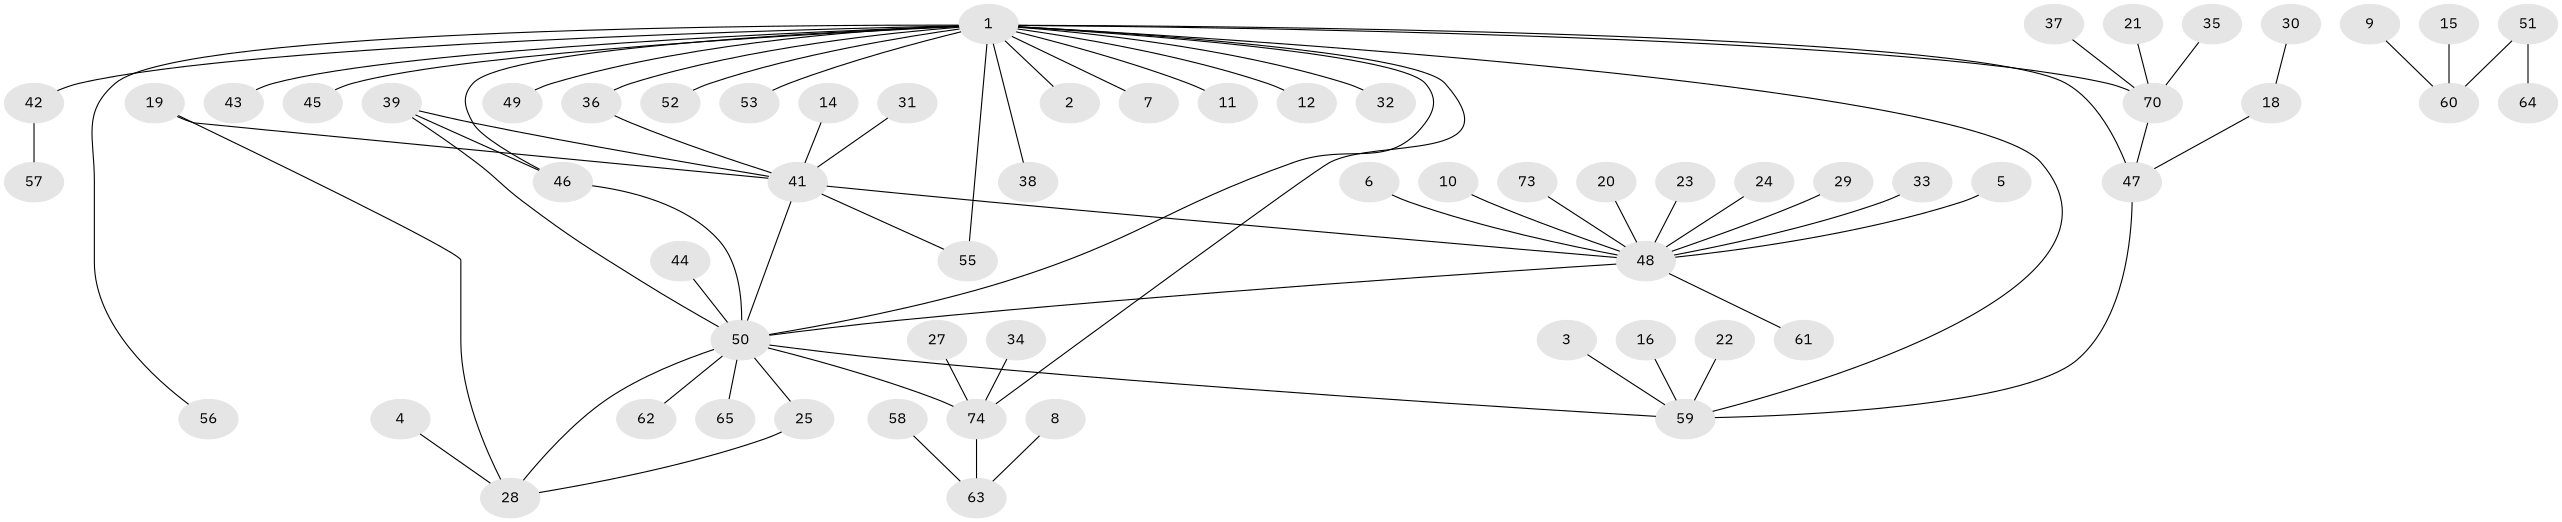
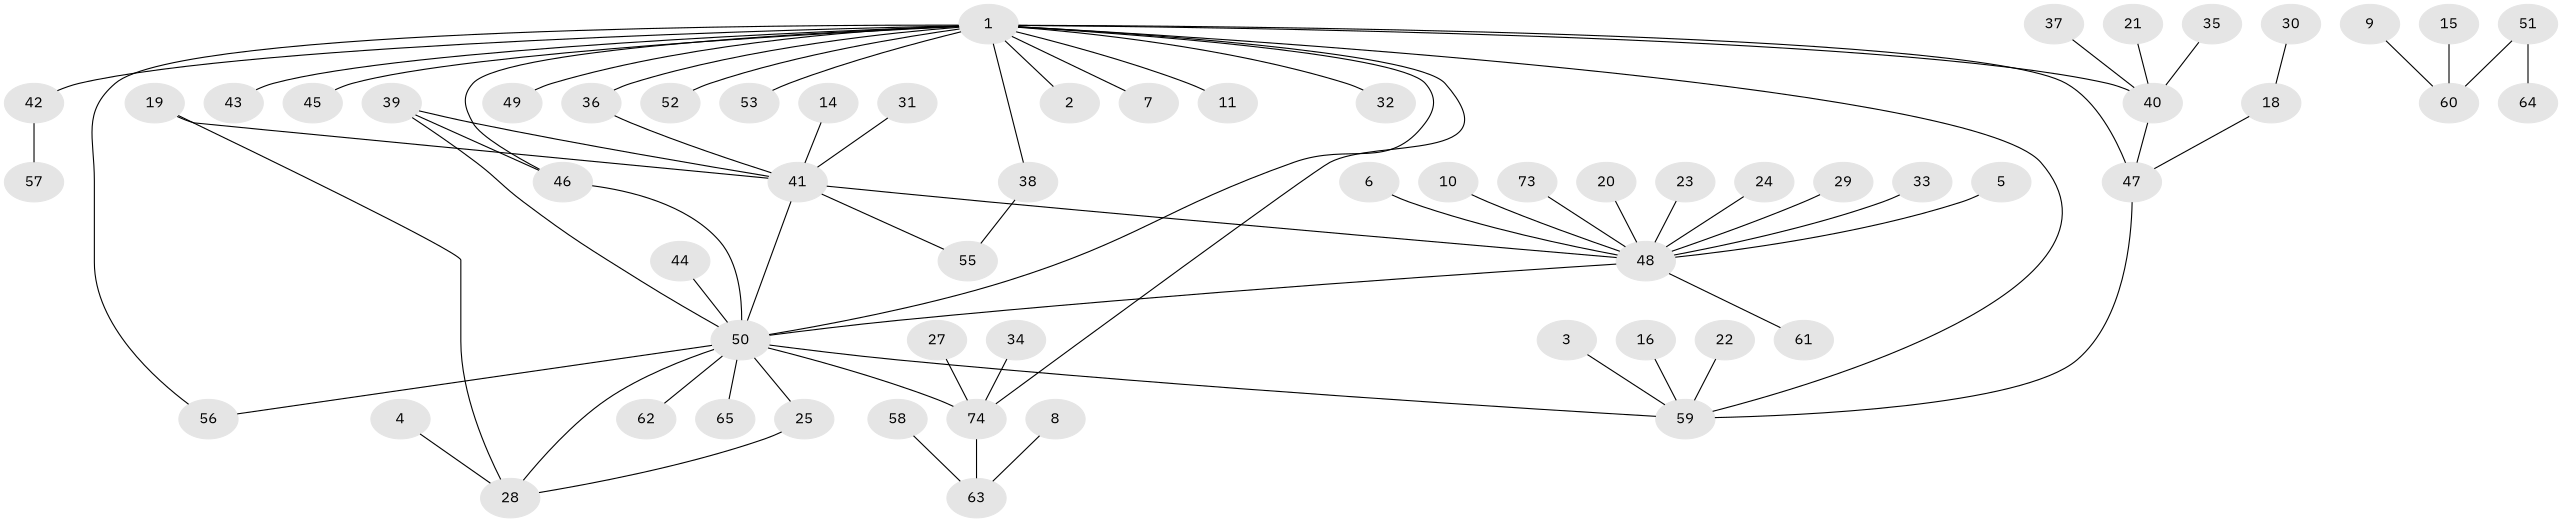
node "12": removed
node "70": label "70" -> "40"
edge "1" -- "55": now "38" -- "55"
edge "50" -- "56": added
